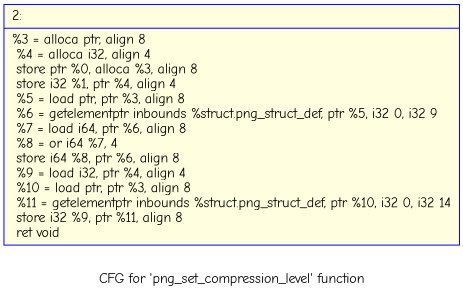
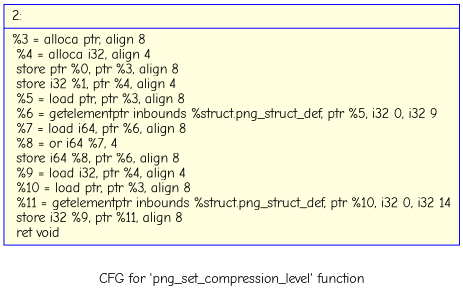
node "2:": text "store ptr %0, alloca %3, align 8" -> "store ptr %0, ptr %3, align 8"
